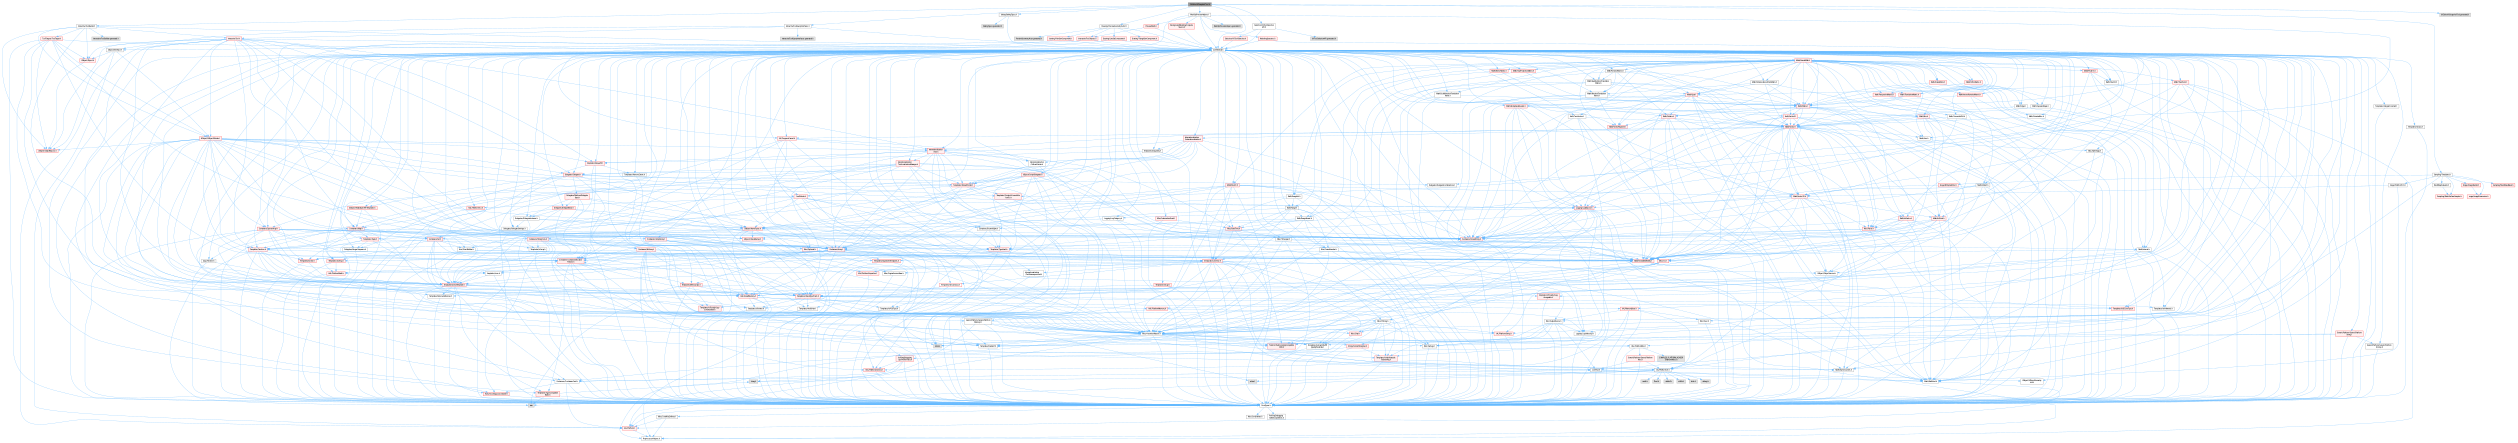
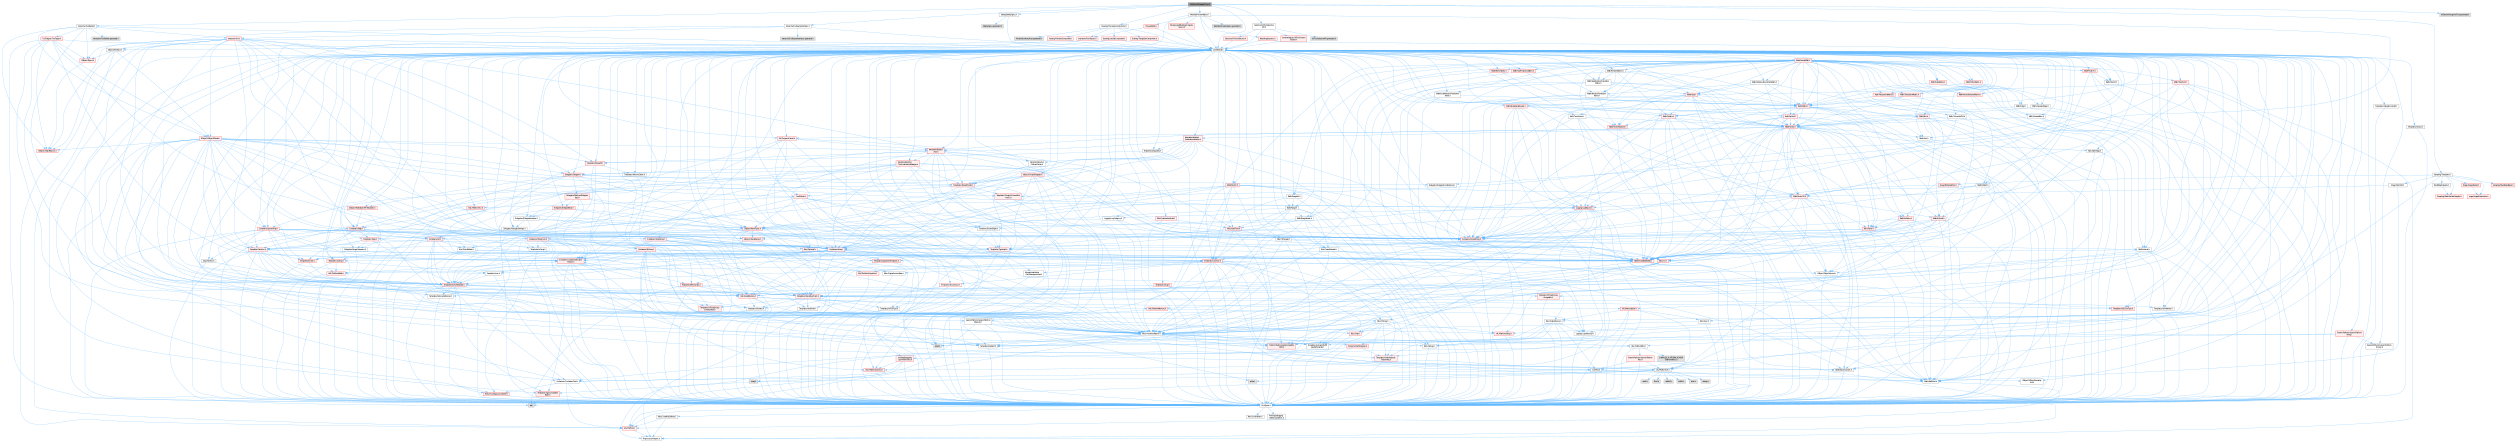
node "ContextObjects/UVToolContext Objects.h": added
node "Image/PlatformTLS.h": label "Image/PlatformTLS.h" -> "Image/BoxFilter.h"
edge "Templates/TypeCompatible Bytes.h" -> "string.h": reversed
